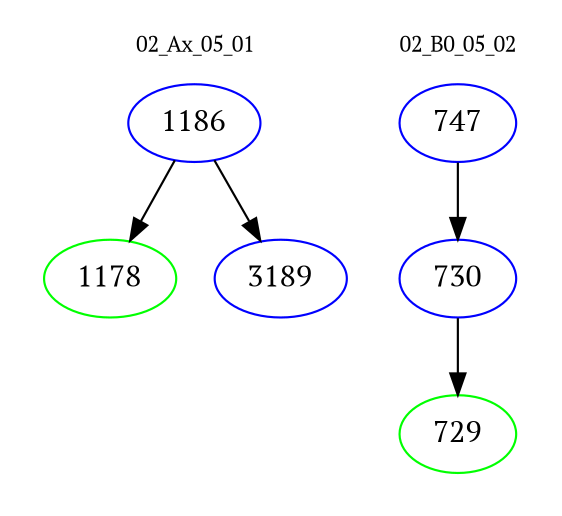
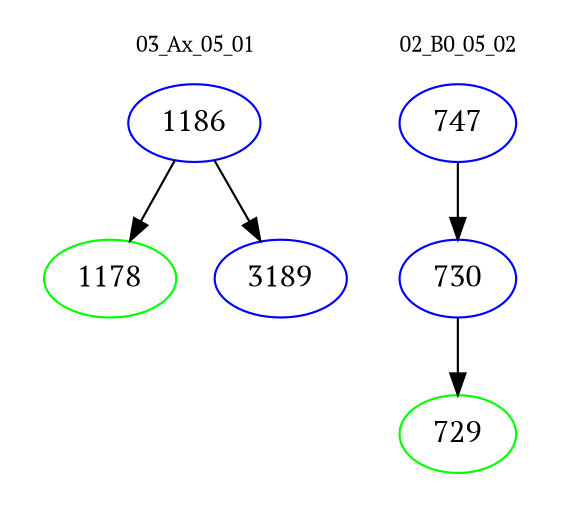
cluster "02_Ax_05_01": label "02_Ax_05_01" -> "03_Ax_05_01"
